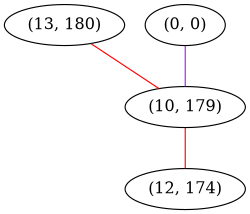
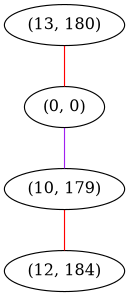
edge "(13, 180)" -- "(10, 179)": now "(13, 180)" -- "(0, 0)"
node "(12, 174)": label "(12, 174)" -> "(12, 184)"
